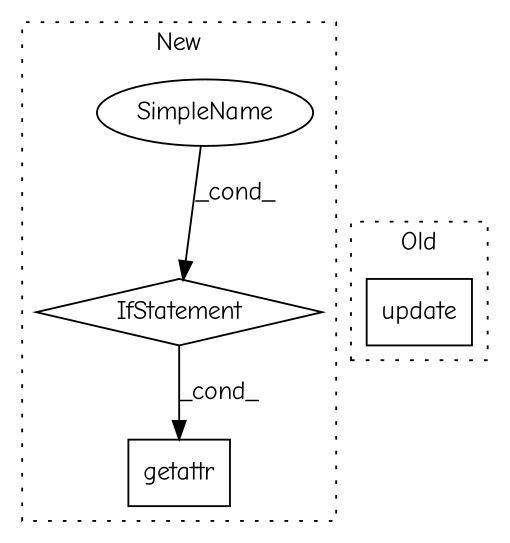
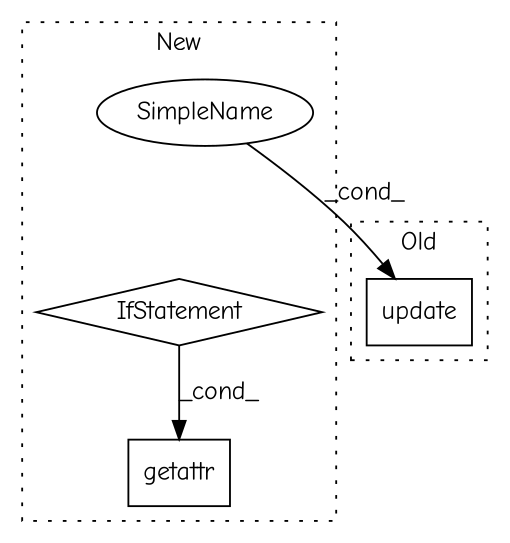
edge "SimpleName" -> "IfStatement": now "SimpleName" -> "update"
